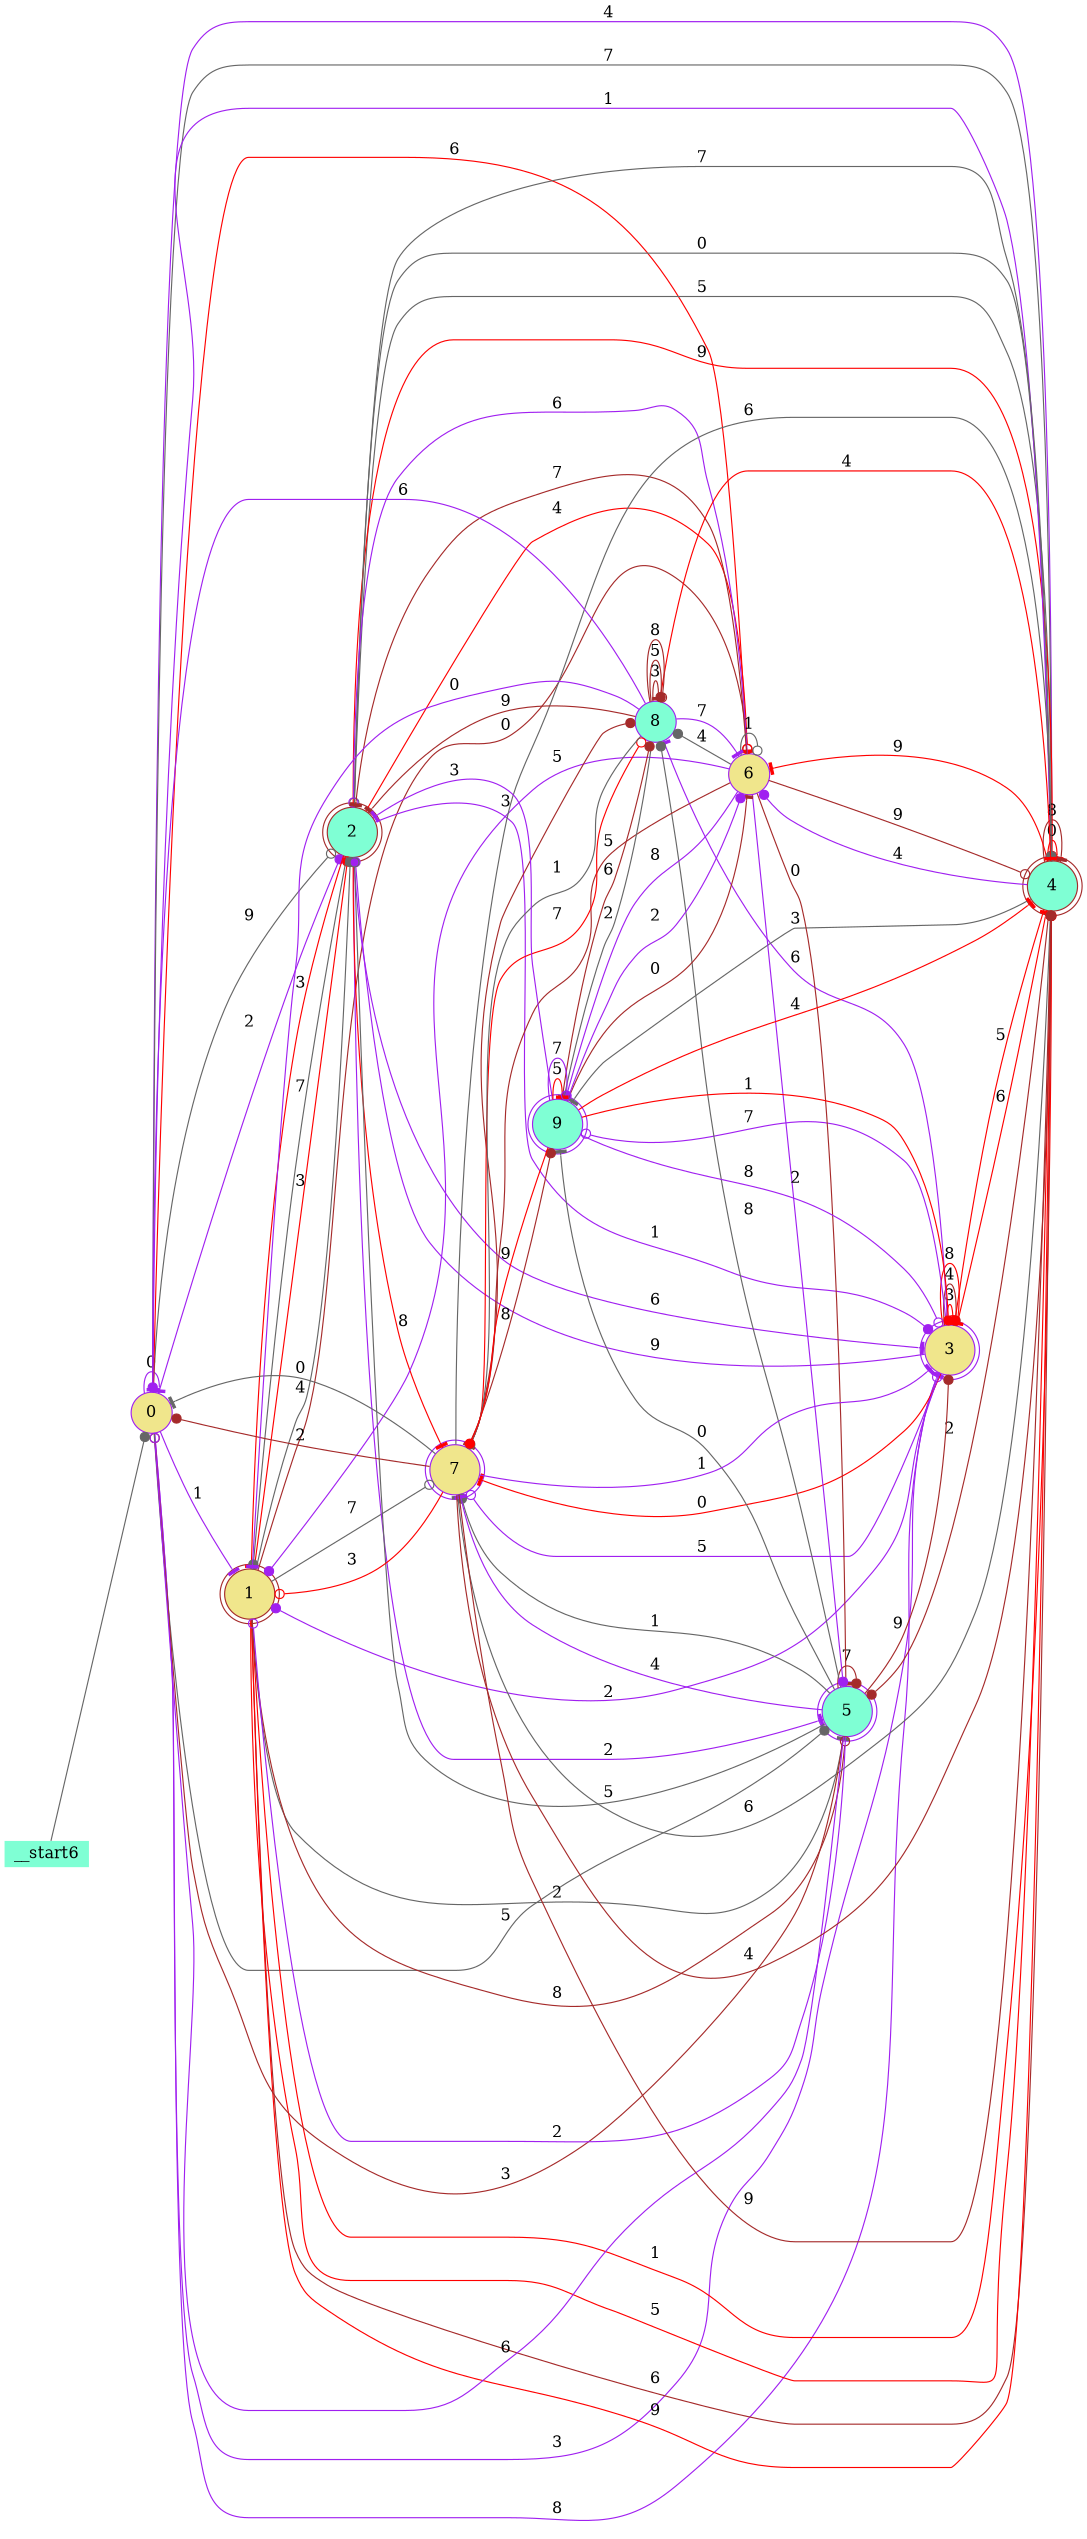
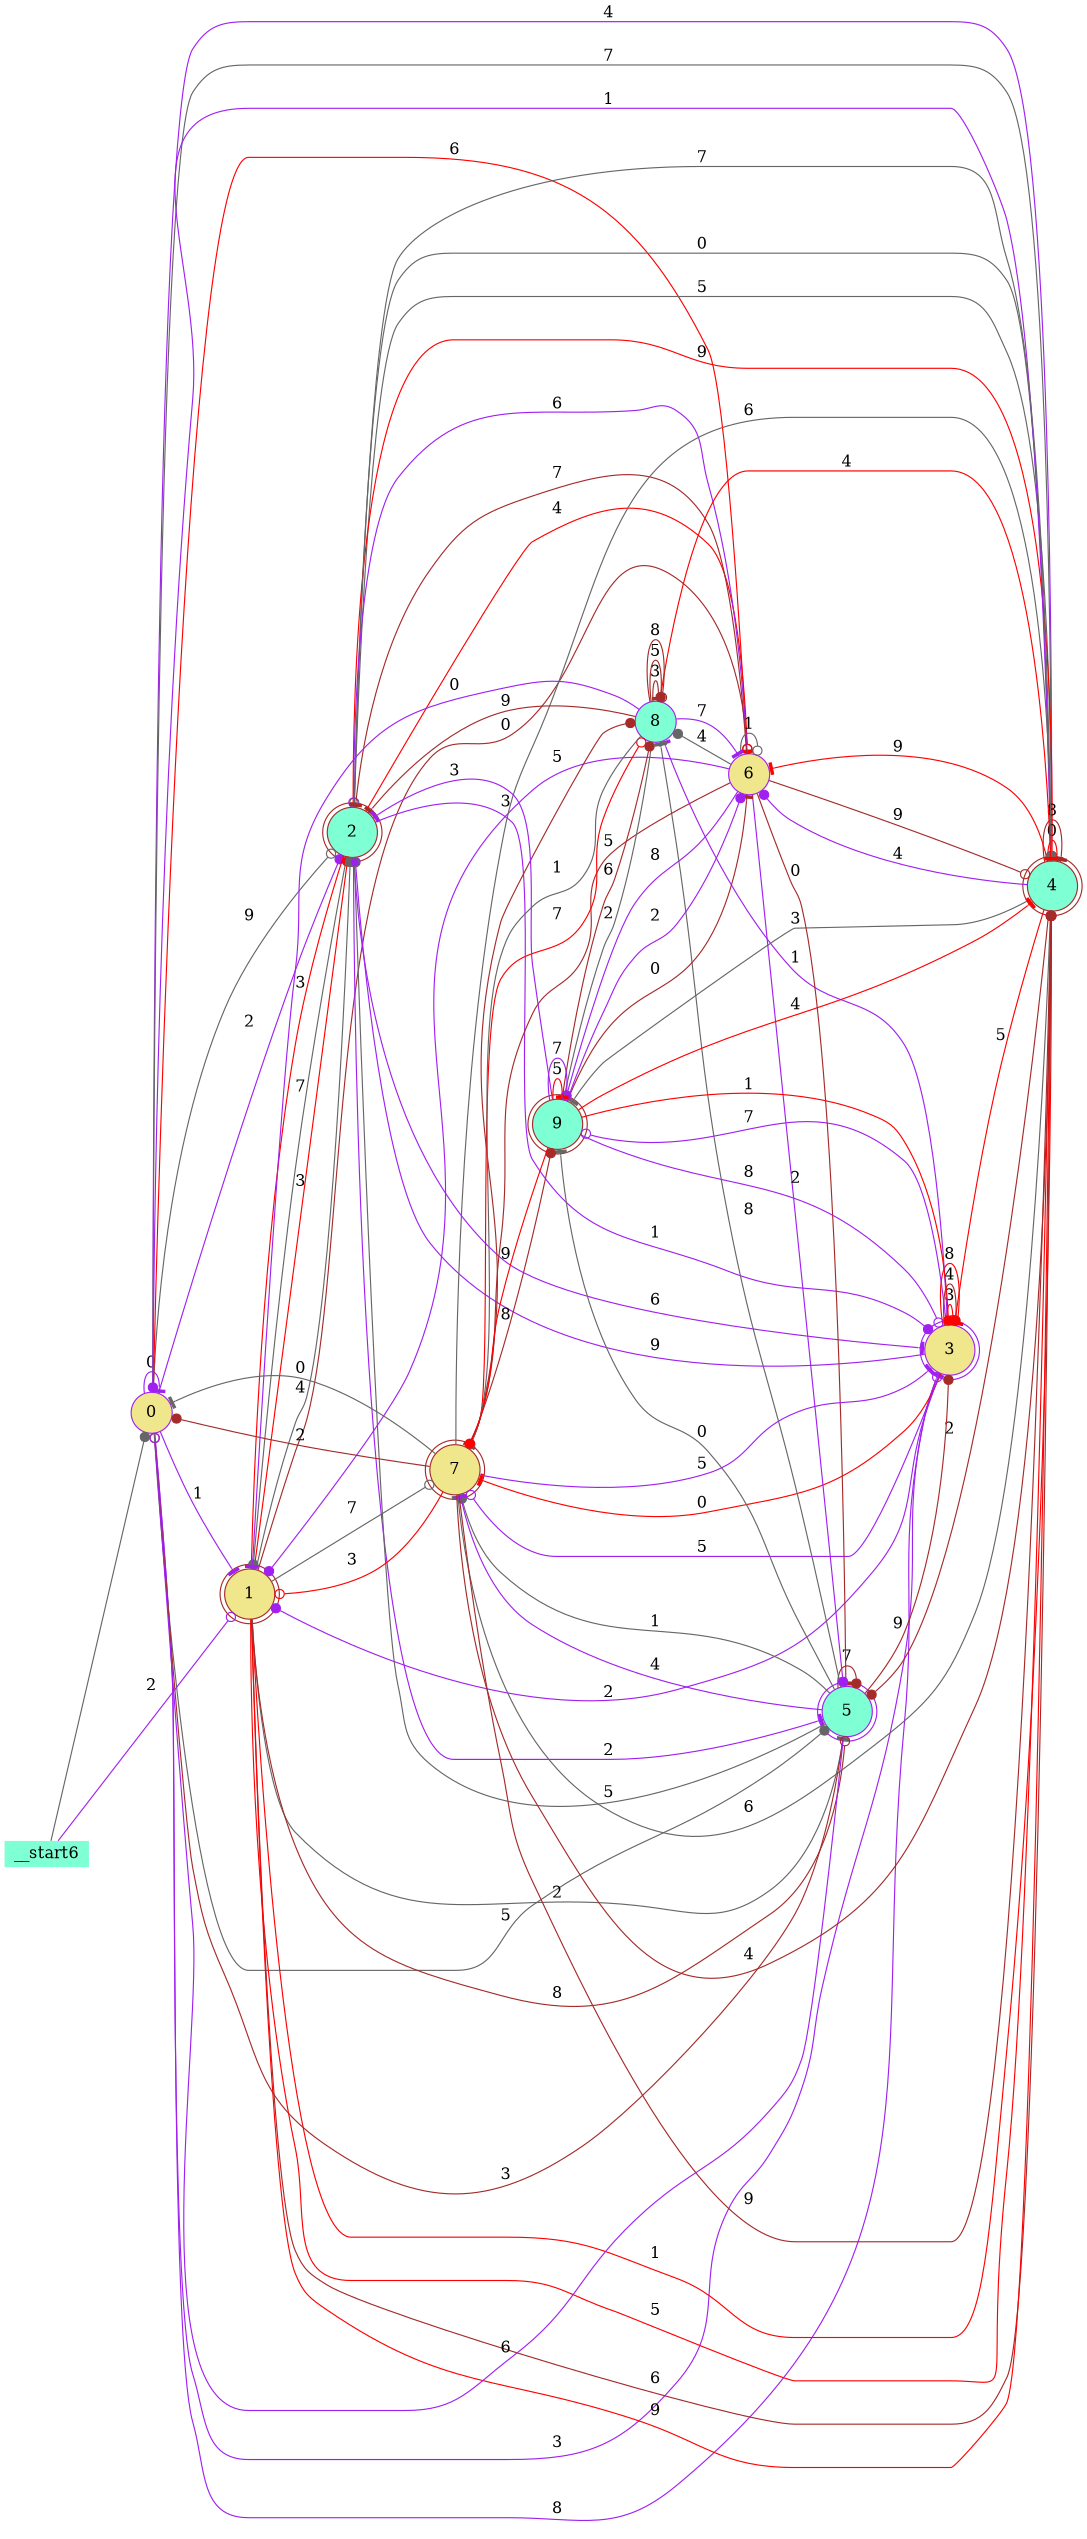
edge "4" -> "0": arrowhead tee -> dot
edge "8" -> "0": removed, label "6"
edge "3" -> "8": label "6" -> "1"
edge "3" -> "4": removed, label "6"
node "9": color purple -> brown
edge "2" -> "7": removed, label "8"
edge "5" -> "8": arrowhead dot -> tee
edge "7" -> "3": label "1" -> "5"
node "7": color purple -> brown
edge "5" -> "1": now "__start6" -> "1"
